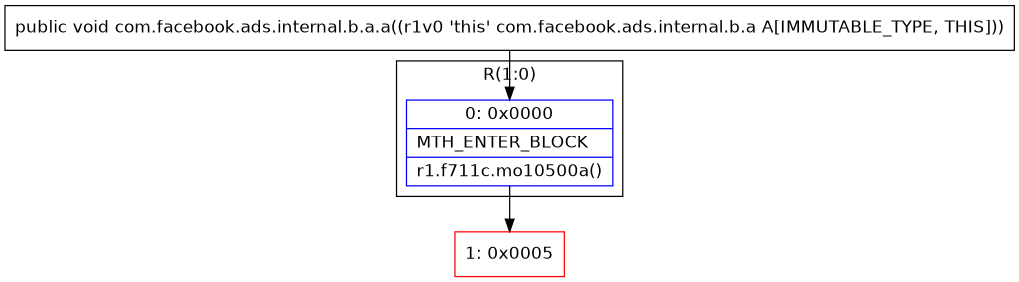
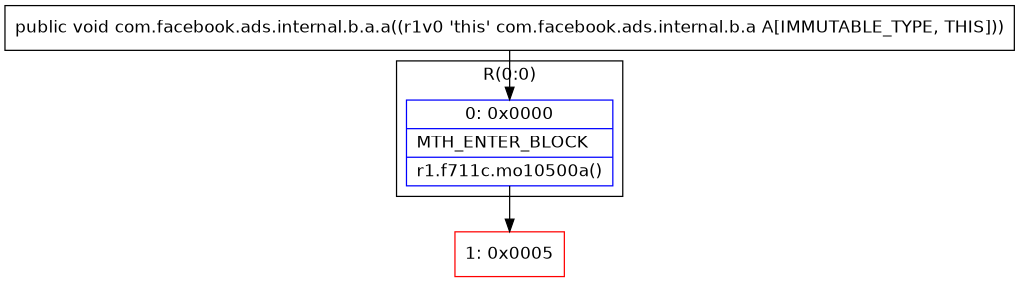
cluster "R(1:0)": label "R(1:0)" -> "R(0:0)"
